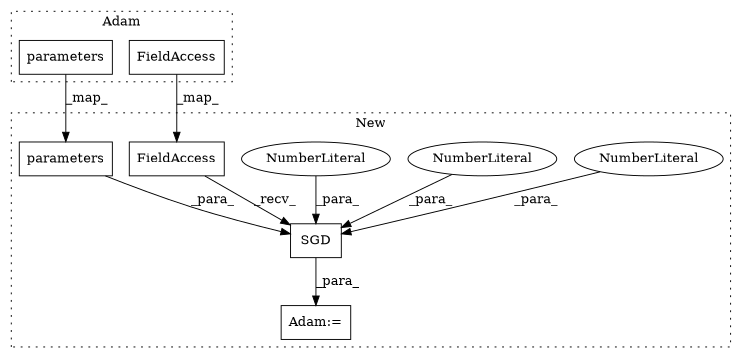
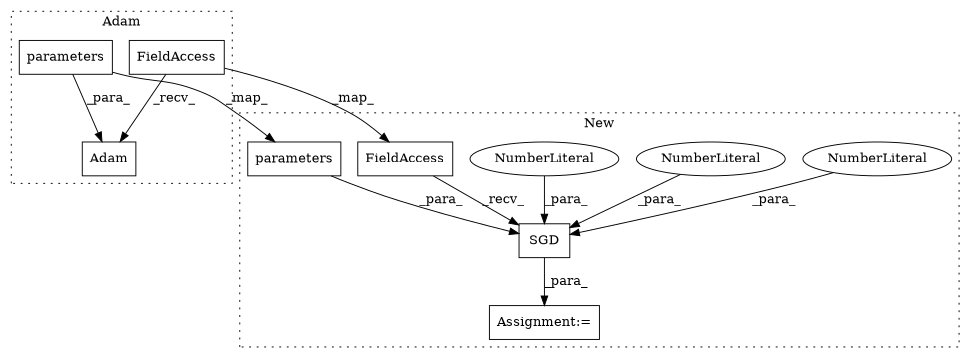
node "Adam": added
node "Adam:=": label "Adam:=" -> "Assignment:="
